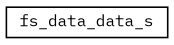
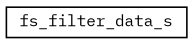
node "fs_data_data_s": label "fs_data_data_s" -> "fs_filter_data_s"
